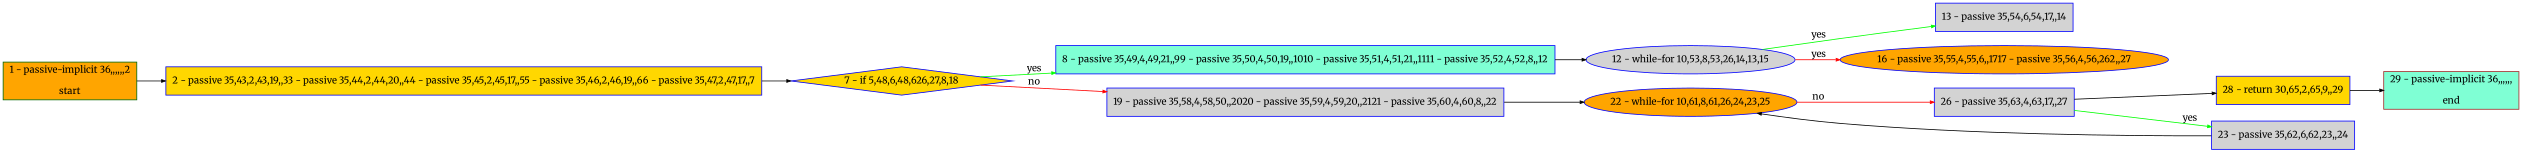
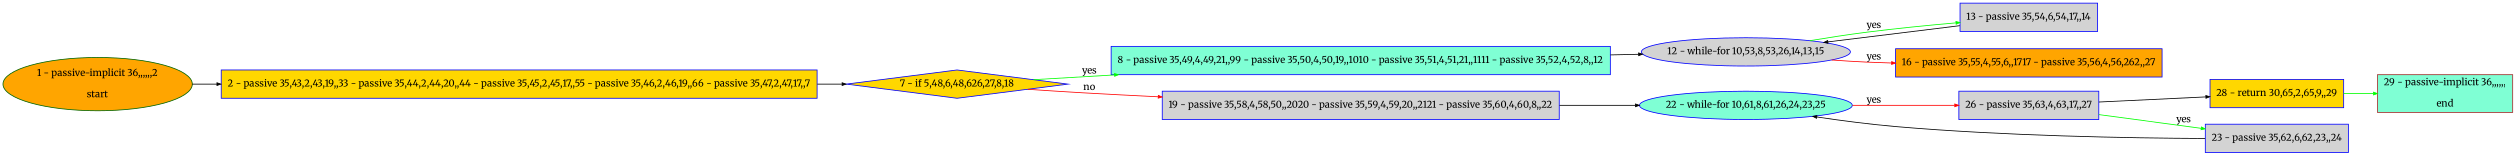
edge "13 - passive 35,54,6,54,17,,14" -> "12 - while-for 10,53,8,53,26,14,13,15": added
node "16 - passive 35,55,4,55,6,,1717 - passive 35,56,4,56,262,,27": shape ellipse -> box
node "1 - passive-implicit 36,,,,,,2 start": shape box -> ellipse
edge "28 - return 30,65,2,65,9,,29" -> "29 - passive-implicit 36,,,,,, end": color #000000 -> #00ff00
edge "22 - while-for 10,61,8,61,26,24,23,25" -> "26 - passive 35,63,4,63,17,,27": label "no" -> "yes"
node "22 - while-for 10,61,8,61,26,24,23,25": fillcolor orange -> aquamarine
